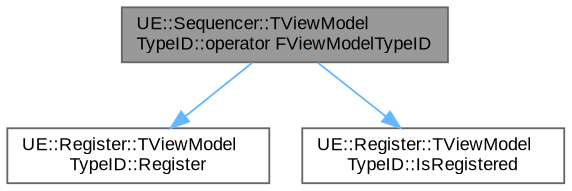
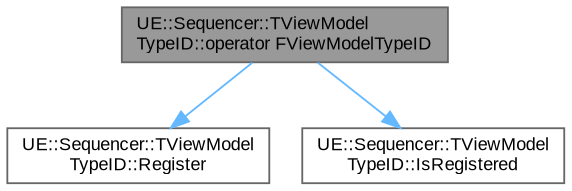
node "UE::Register::TViewModel TypeID::Register": label "UE::Register::TViewModel TypeID::Register" -> "UE::Sequencer::TViewModel TypeID::Register"
node "UE::Register::TViewModel TypeID::IsRegistered": label "UE::Register::TViewModel TypeID::IsRegistered" -> "UE::Sequencer::TViewModel TypeID::IsRegistered"
